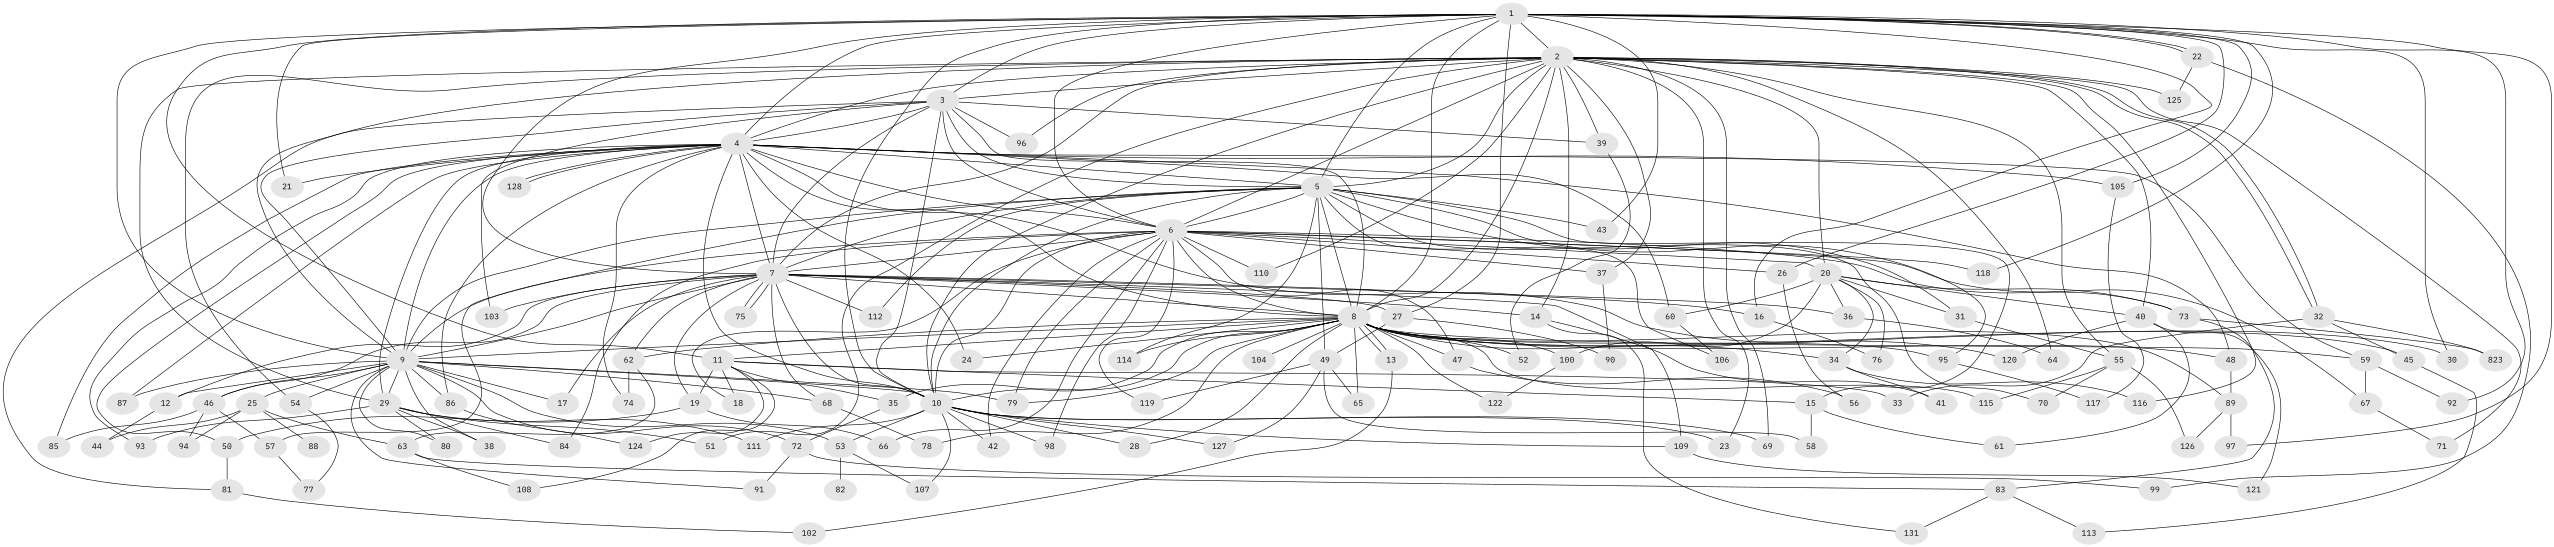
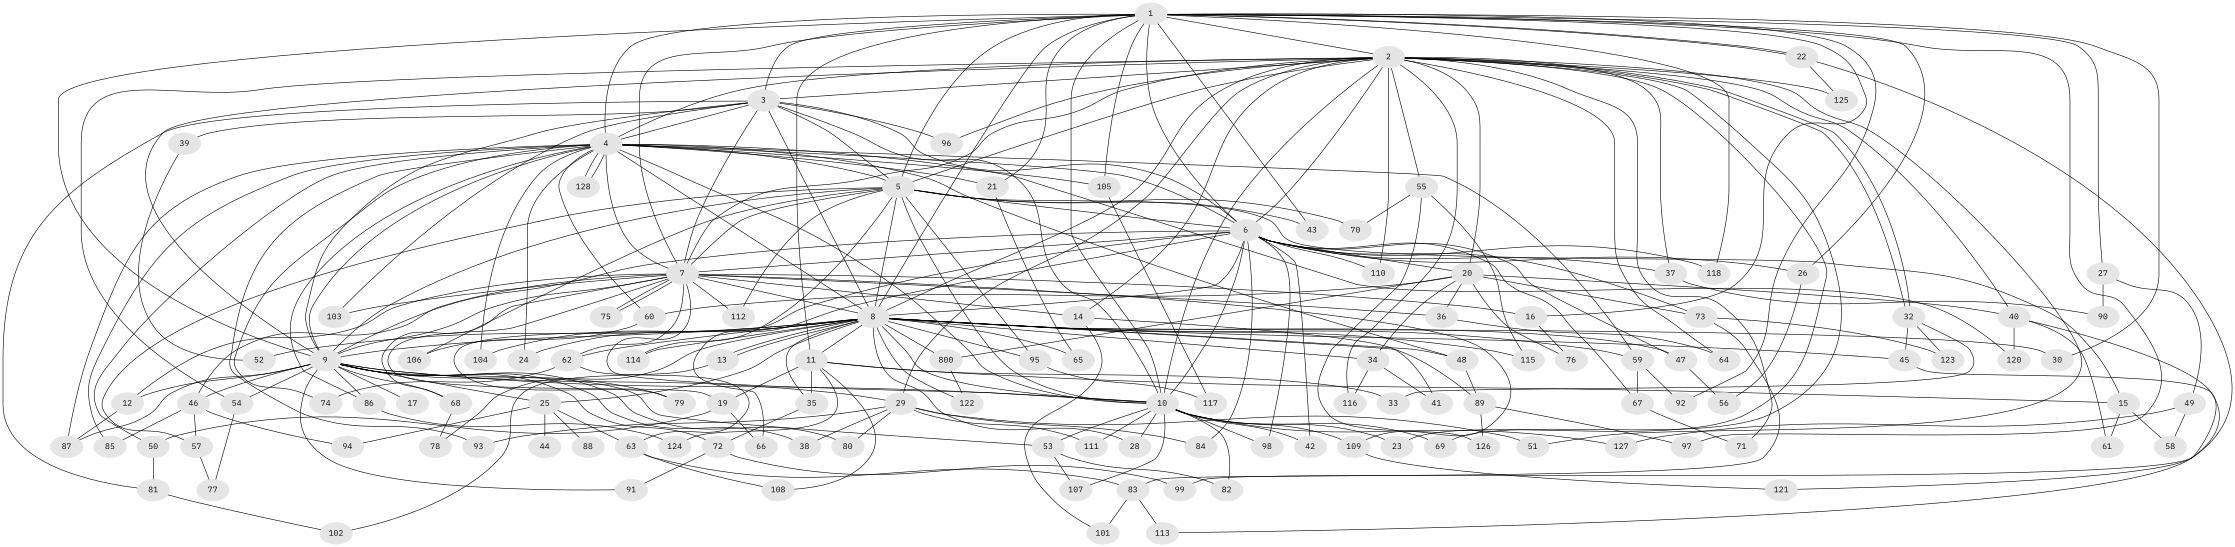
edge "2" -- "39": removed
edge "4" -- "29": now "4" -- "104"
edge "5" -- "49": removed
edge "7" -- "27": removed
edge "7" -- "17": removed
node "31": removed
node "100": label "100" -> "800"
node "823": label "823" -> "123"
edge "8" -- "79": now "8" -- "25"
edge "49" -- "65": now "21" -- "65"
node "18": removed
node "119": removed
edge "12" -- "44": now "12" -- "87"
edge "10" -- "82": added
node "131": label "131" -> "101"
